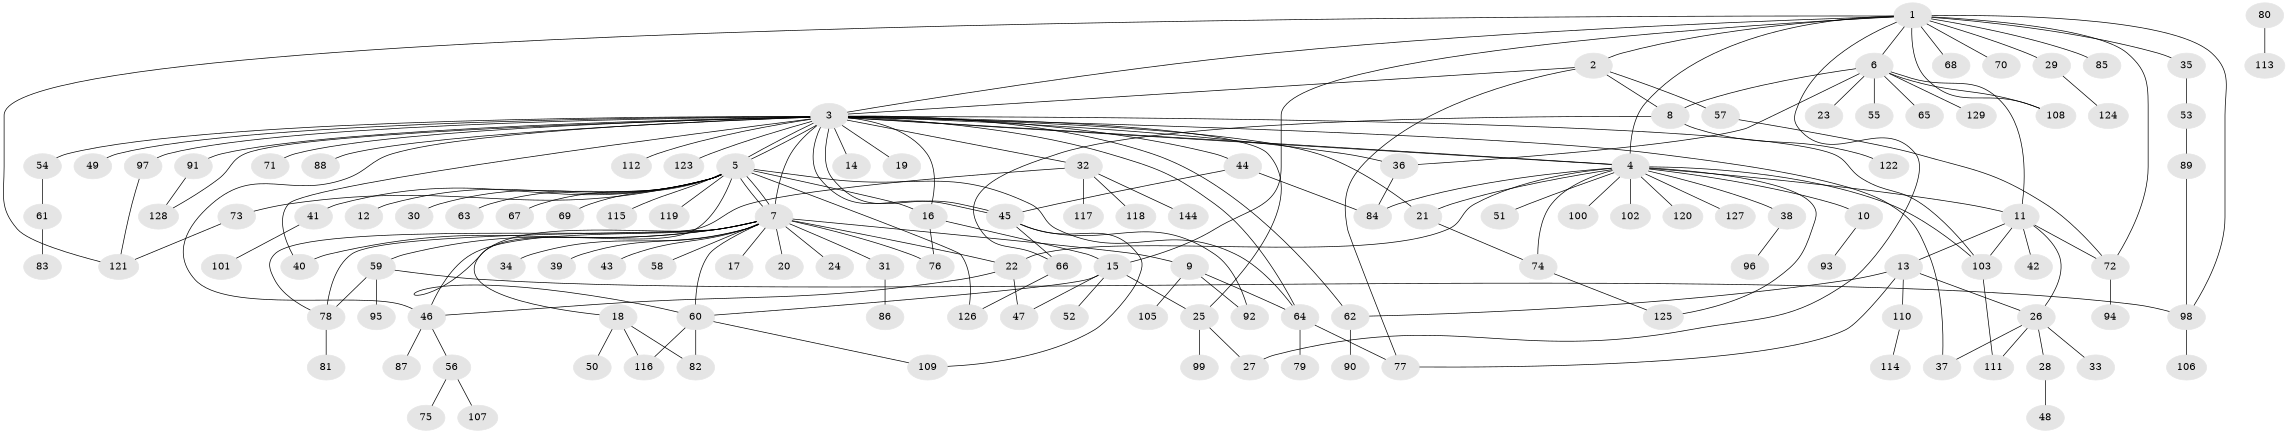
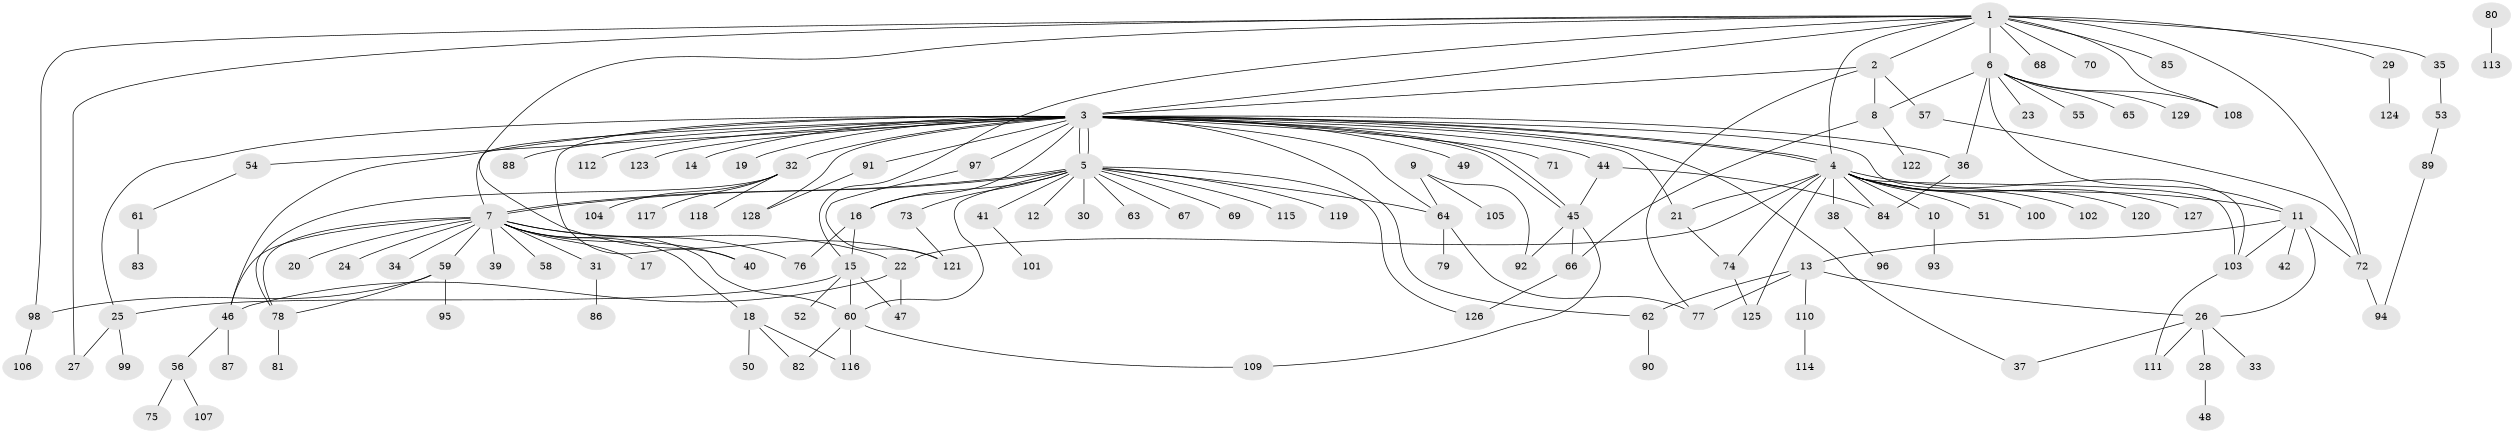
node "144": label "144" -> "104"
edge "7" -- "9": removed
edge "89" -- "98": now "89" -- "94"
node "43": removed
